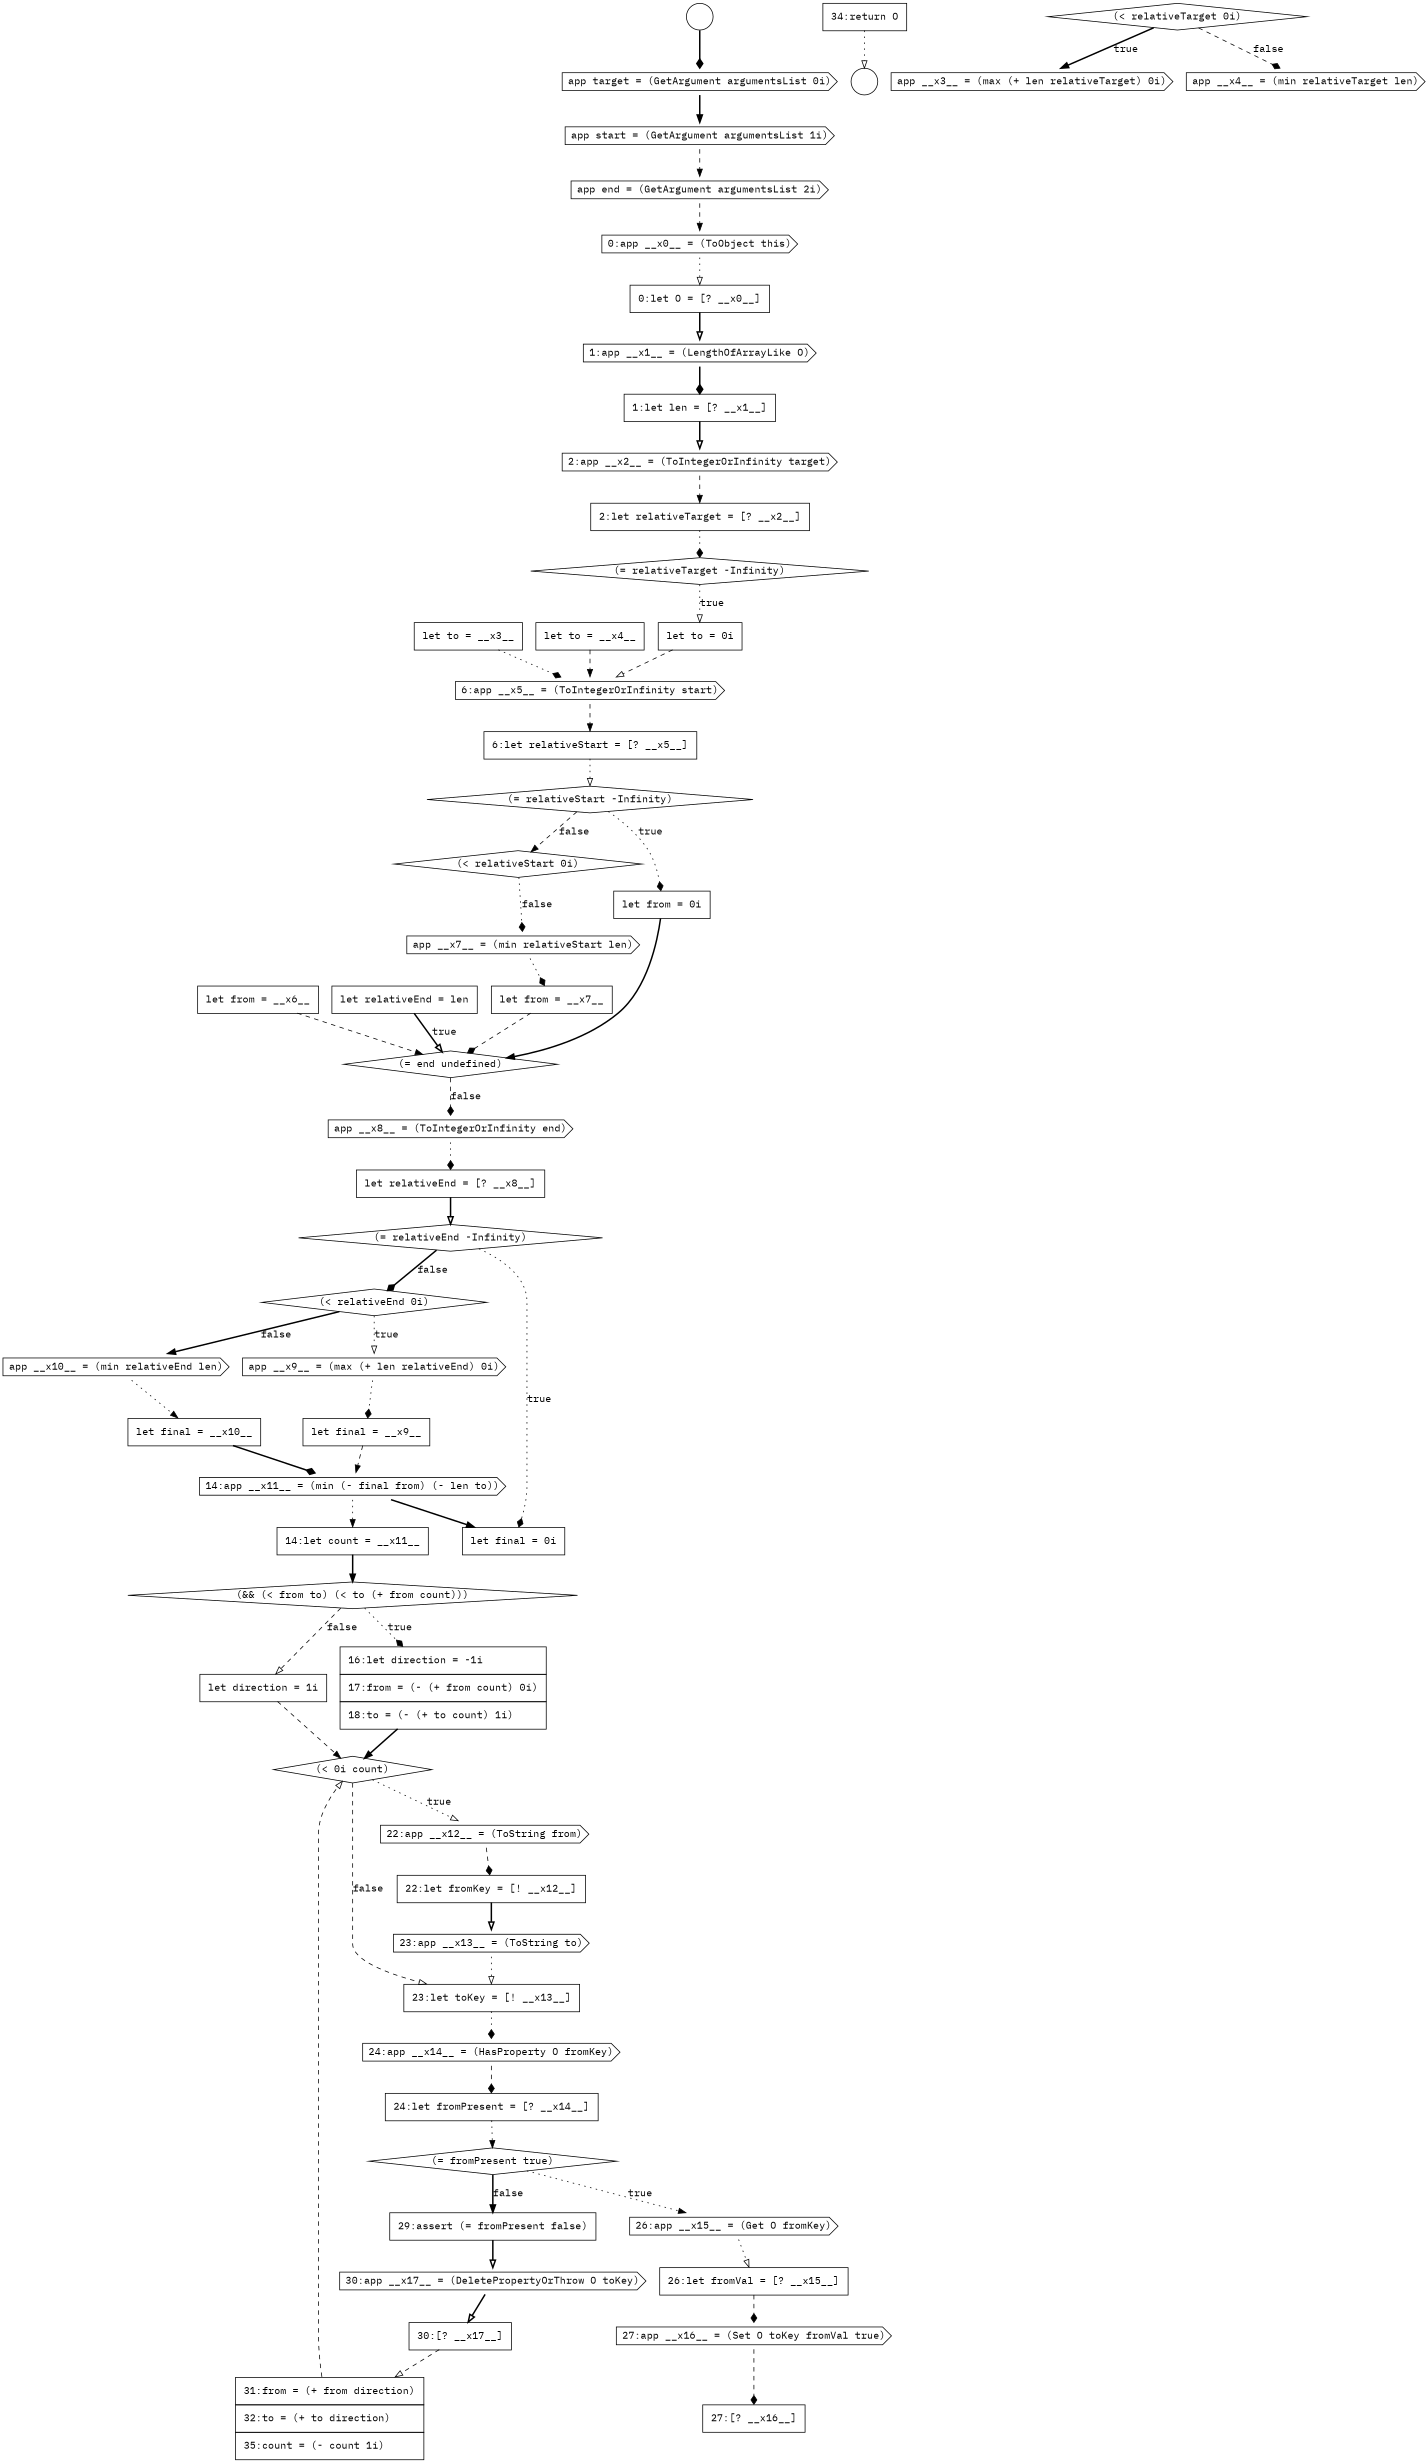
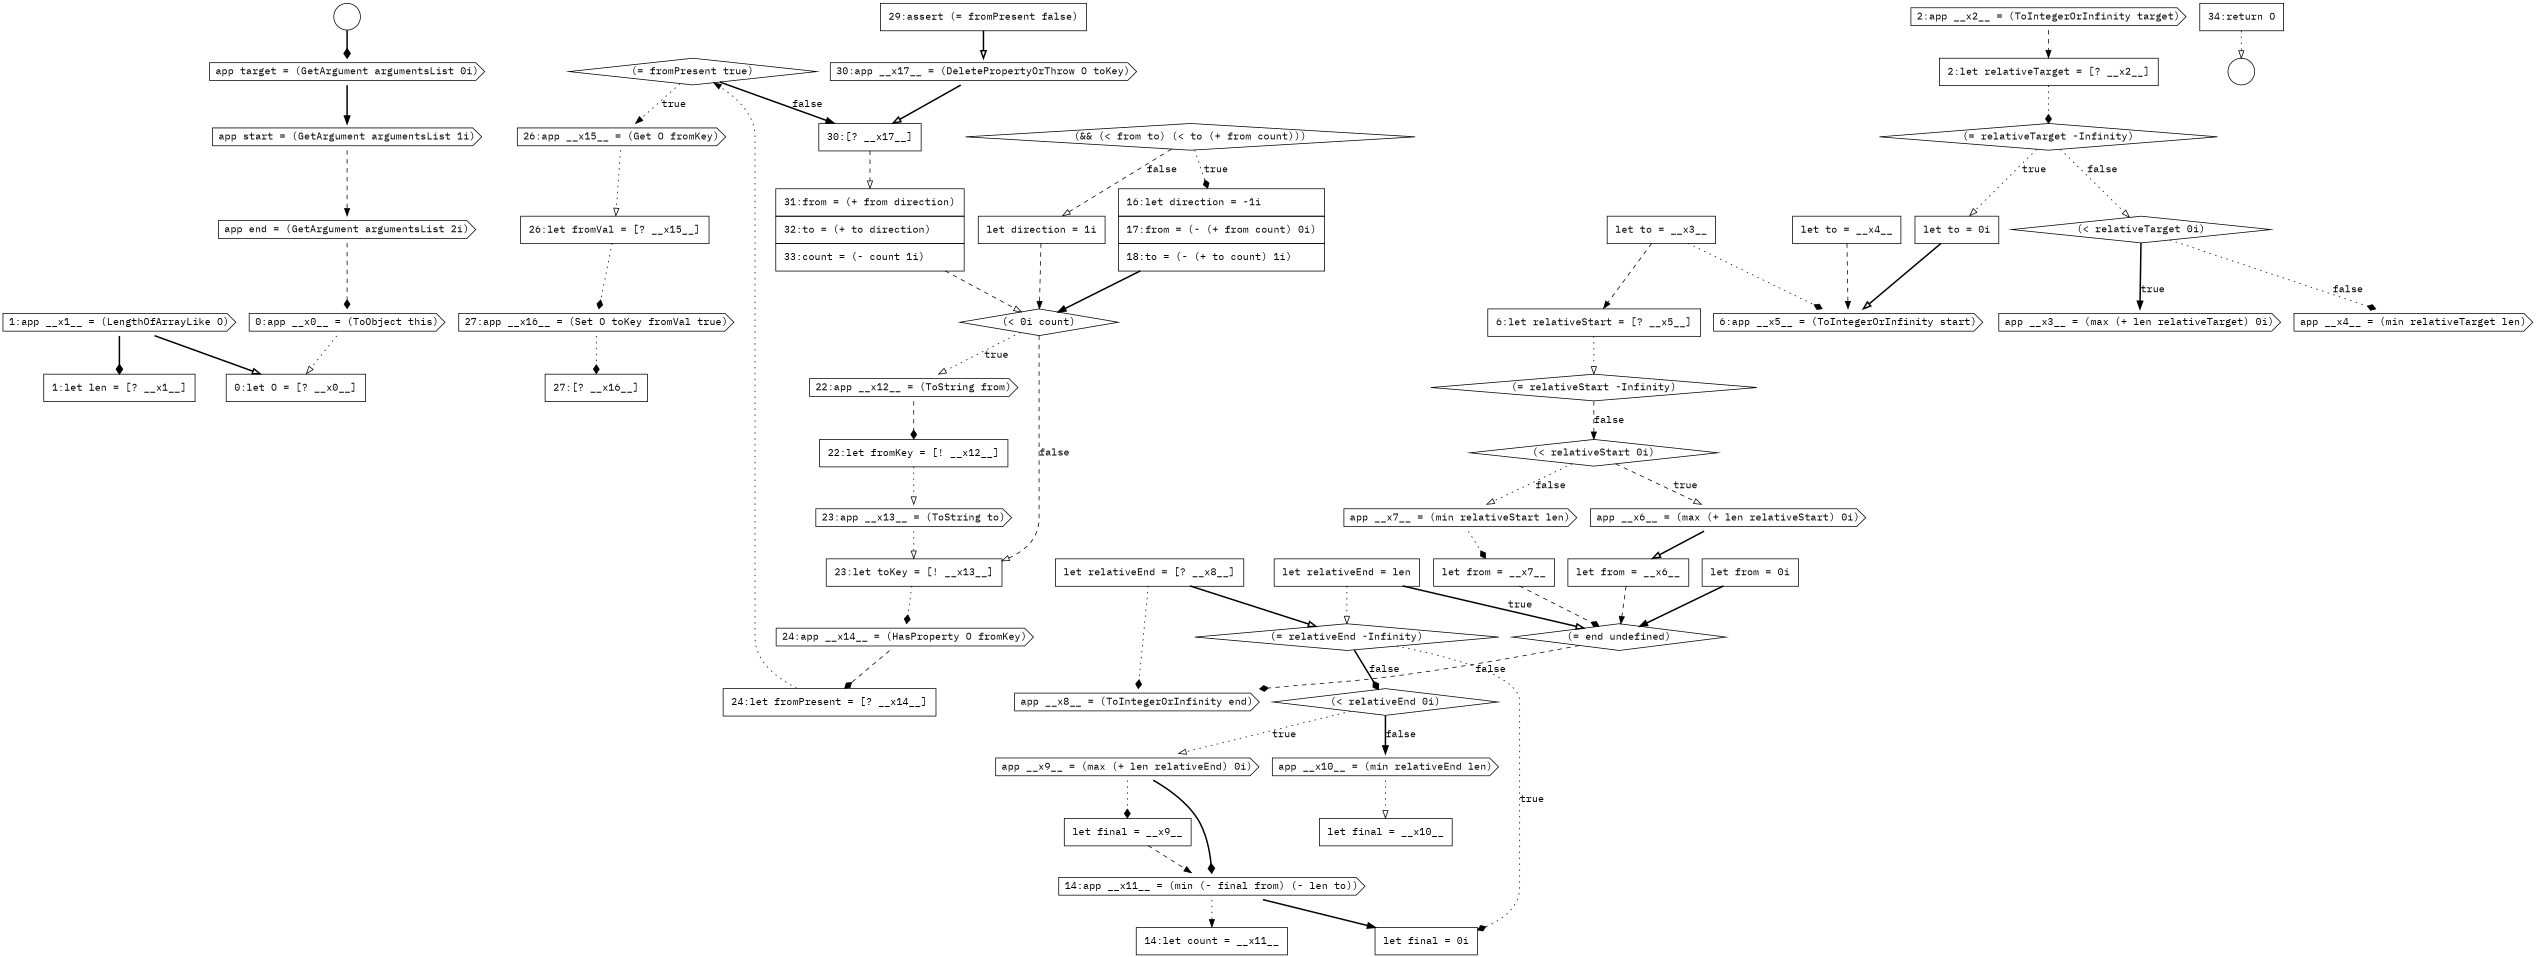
edge "(< relativeTarget 0i)" -> "app __x4__ = (min relativeTarget len)": style dashed -> dotted
edge "(= relativeTarget -Infinity)" -> "(< relativeTarget 0i)": added, label "false"
edge "app end = (GetArgument argumentsList 2i)" -> "0:app __x0__ = (ToObject this)": arrowhead normal -> diamond
edge "0:let O = [? __x0__]" -> "1:app __x1__ = (LengthOfArrayLike O)": reversed
edge "1:let len = [? __x1__]" -> "2:app __x2__ = (ToIntegerOrInfinity target)": removed
node "app __x6__ = (max (+ len relativeStart) 0i)": added
edge "let relativeEnd = len" -> "(= relativeEnd -Infinity)": added
edge "let to = 0i" -> "6:app __x5__ = (ToIntegerOrInfinity start)": style dashed -> bold
edge "6:app __x5__ = (ToIntegerOrInfinity start)" -> "6:let relativeStart = [? __x5__]": now "let to = __x3__" -> "6:let relativeStart = [? __x5__]"
edge "(= relativeStart -Infinity)" -> "let from = 0i": removed, label "true"
edge "(< relativeStart 0i)" -> "app __x7__ = (min relativeStart len)": arrowhead diamond -> onormal
edge "app __x8__ = (ToIntegerOrInfinity end)" -> "let relativeEnd = [? __x8__]": reversed
edge "app __x10__ = (min relativeEnd len)" -> "let final = __x10__": arrowhead normal -> onormal
edge "let final = __x10__" -> "14:app __x11__ = (min (- final from) (- len to))": now "app __x9__ = (max (+ len relativeEnd) 0i)" -> "14:app __x11__ = (min (- final from) (- len to))"
edge "14:let count = __x11__" -> "(&& (< from to) (< to (+ from count)))": removed
edge "22:let fromKey = [! __x12__]" -> "23:app __x13__ = (ToString to)": style bold -> dotted
edge "(= fromPresent true)" -> "29:assert (= fromPresent false)": now "(= fromPresent true)" -> "30:[? __x17__]"
edge "26:let fromVal = [? __x15__]" -> "27:app __x16__ = (Set O toKey fromVal true)": style dashed -> dotted
edge "27:app __x16__ = (Set O toKey fromVal true)" -> "27:[? __x16__]": style dashed -> dotted
node "31:from = (+ from direction)": text "35:count = (- count 1i)" -> "33:count = (- count 1i)"
